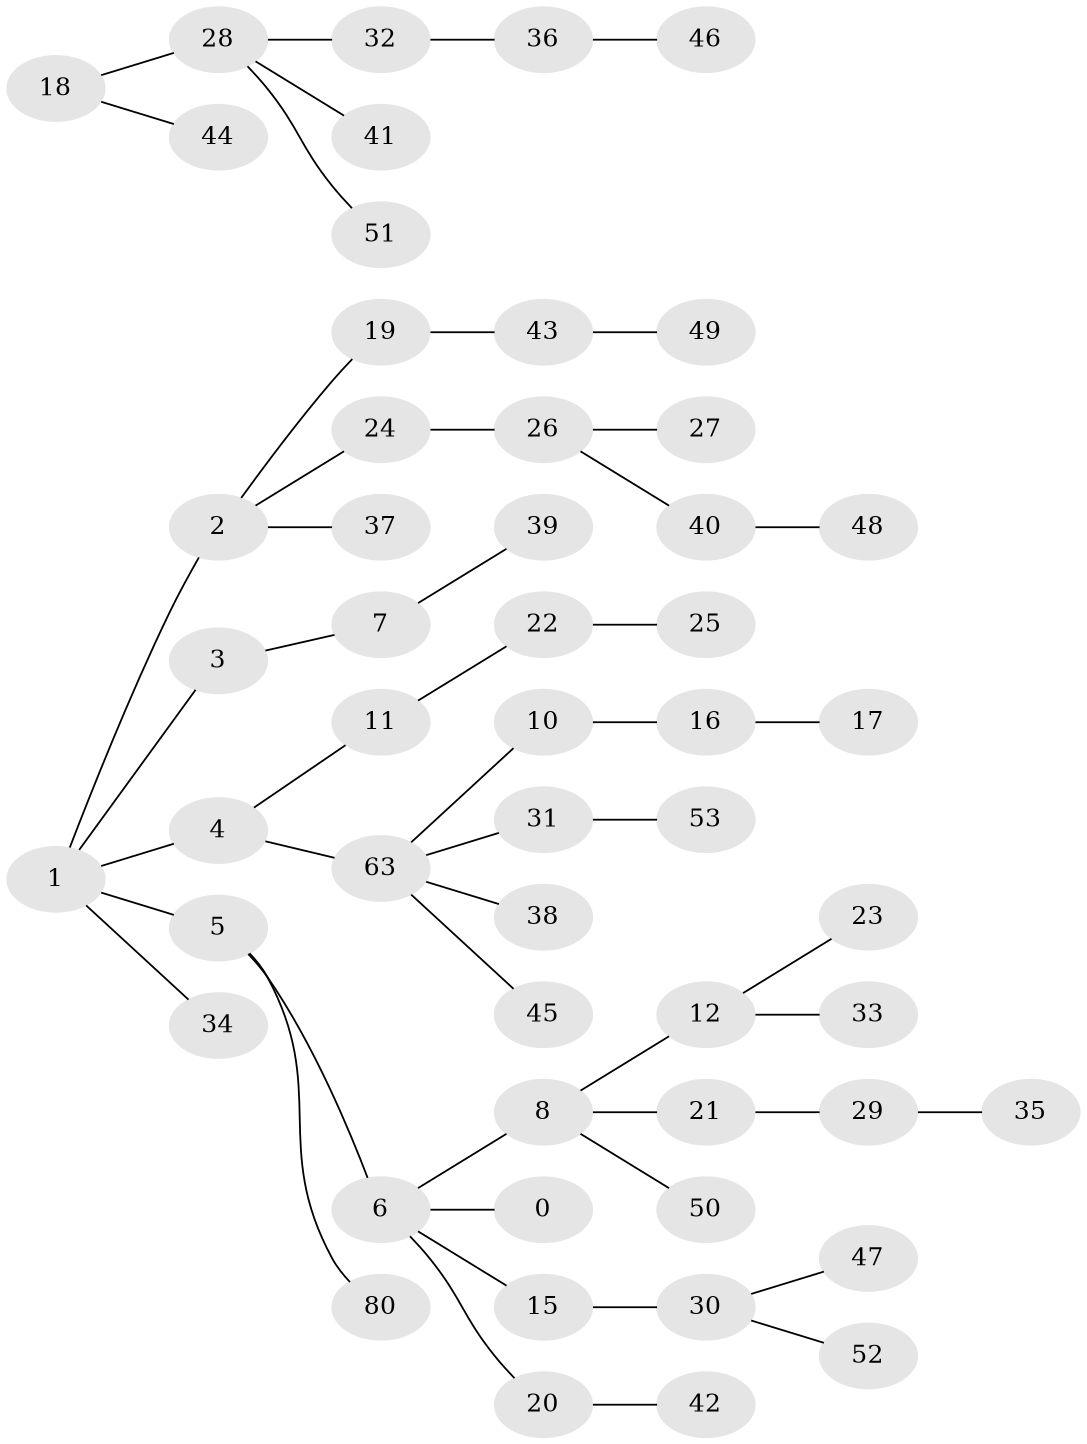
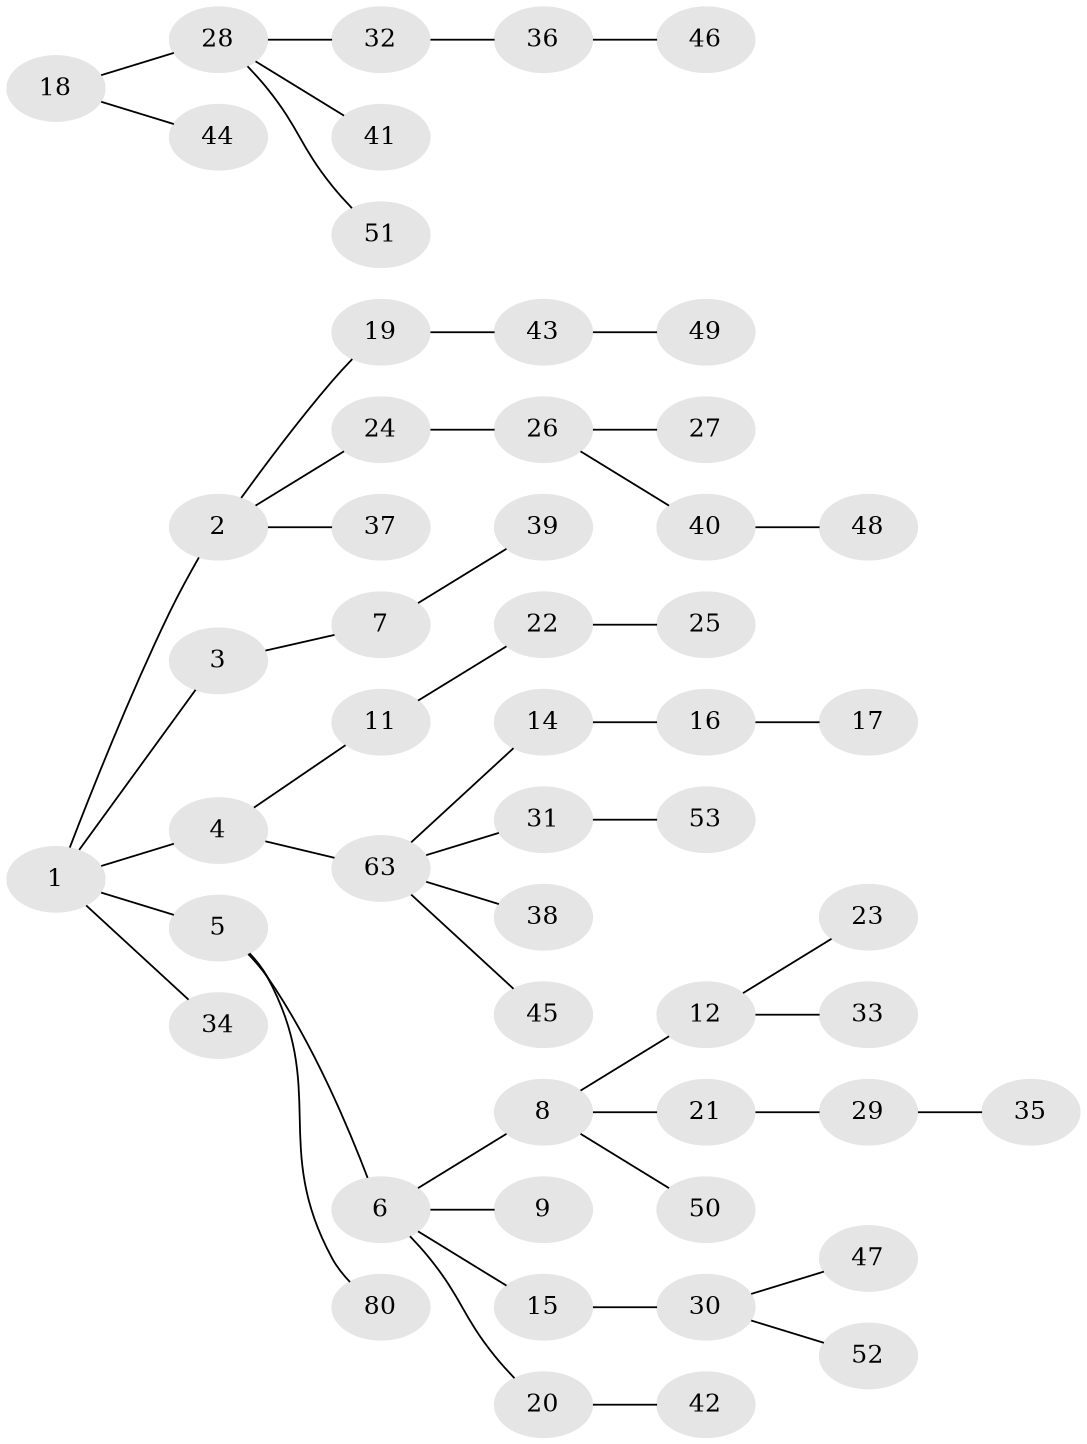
node "10": label "10" -> "14"
node "0": label "0" -> "9"
